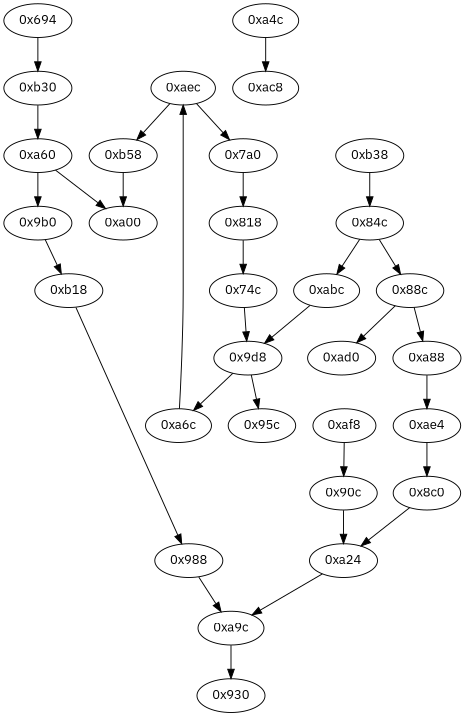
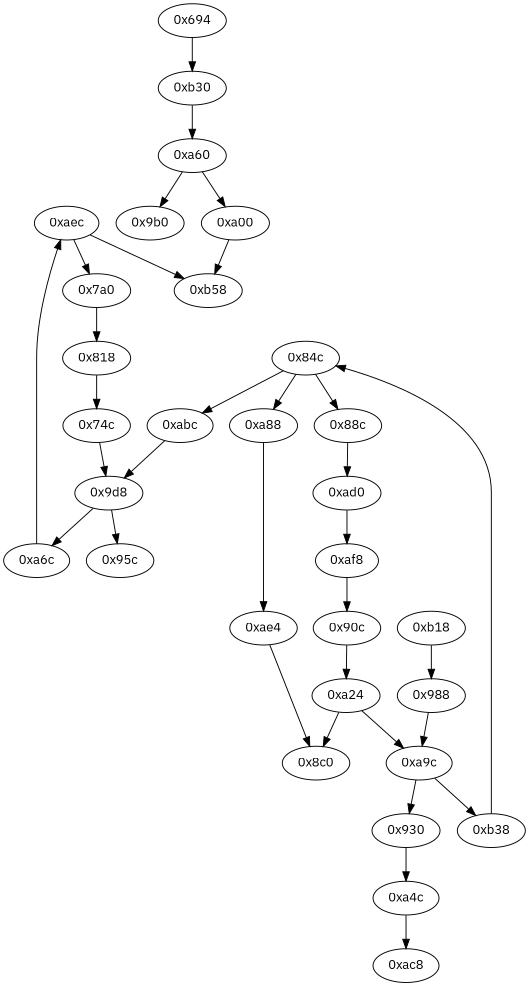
edge "0xb58" -> "0xa00": reversed
edge "0x9b0" -> "0xb18": removed
edge "0x88c" -> "0xa88": now "0x84c" -> "0xa88"
edge "0xad0" -> "0xaf8": added
edge "0x8c0" -> "0xa24": reversed
edge "0xa9c" -> "0xb38": added
edge "0x930" -> "0xa4c": added
